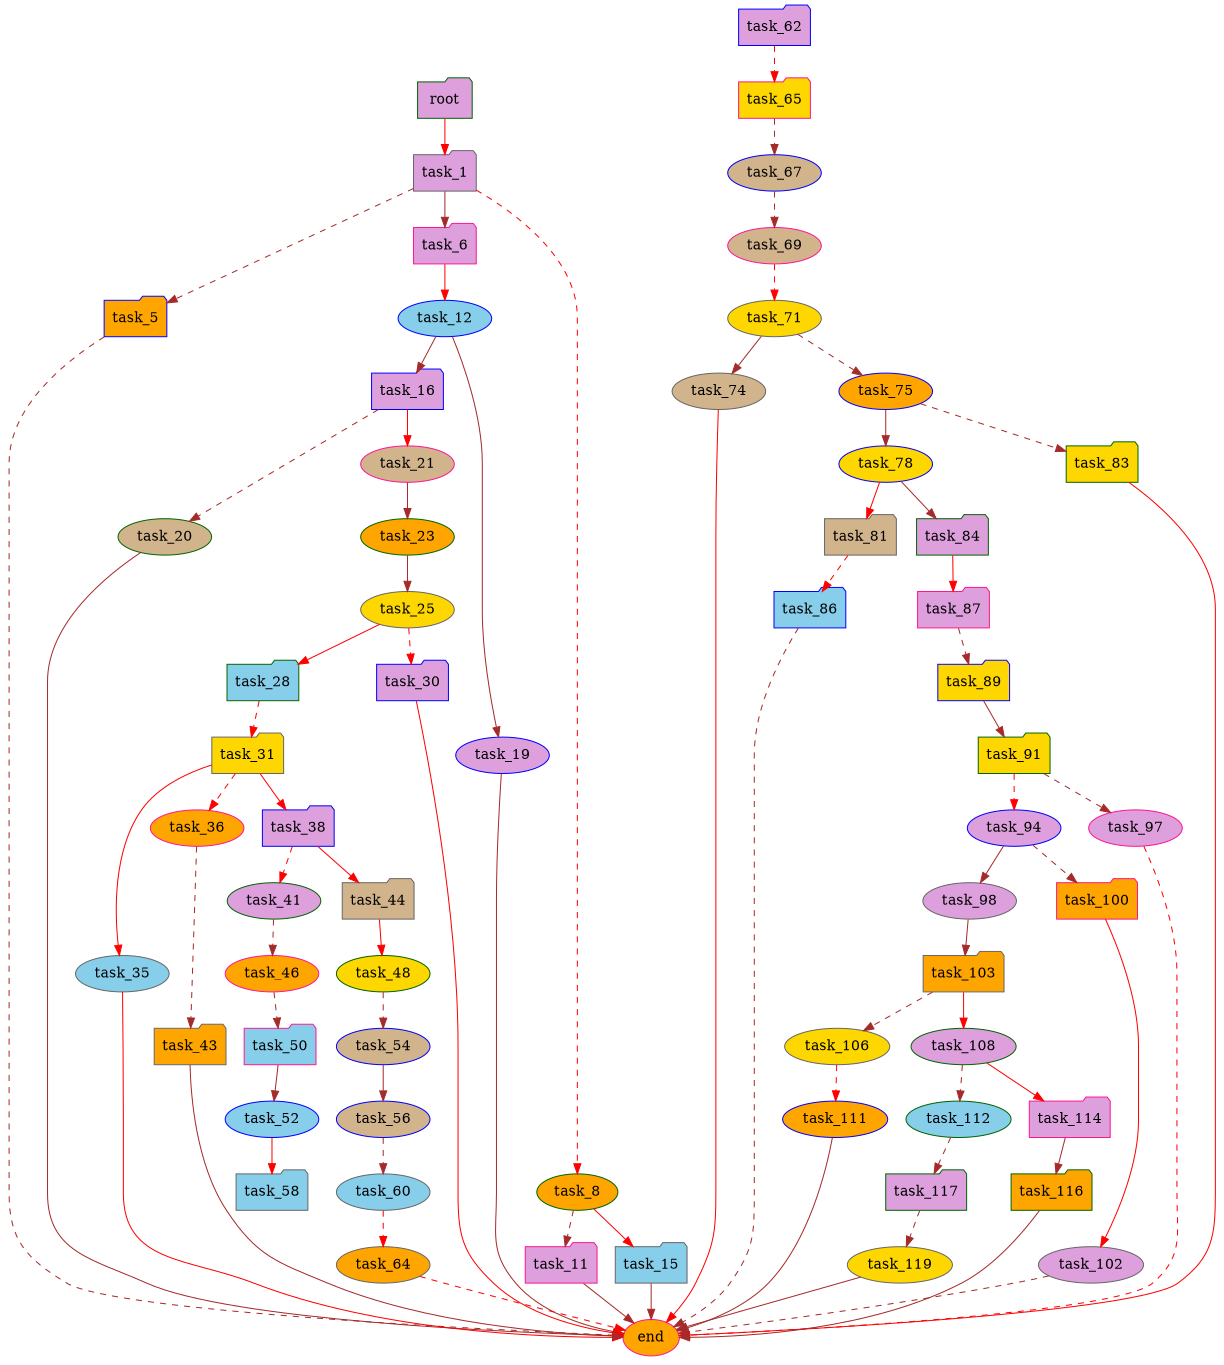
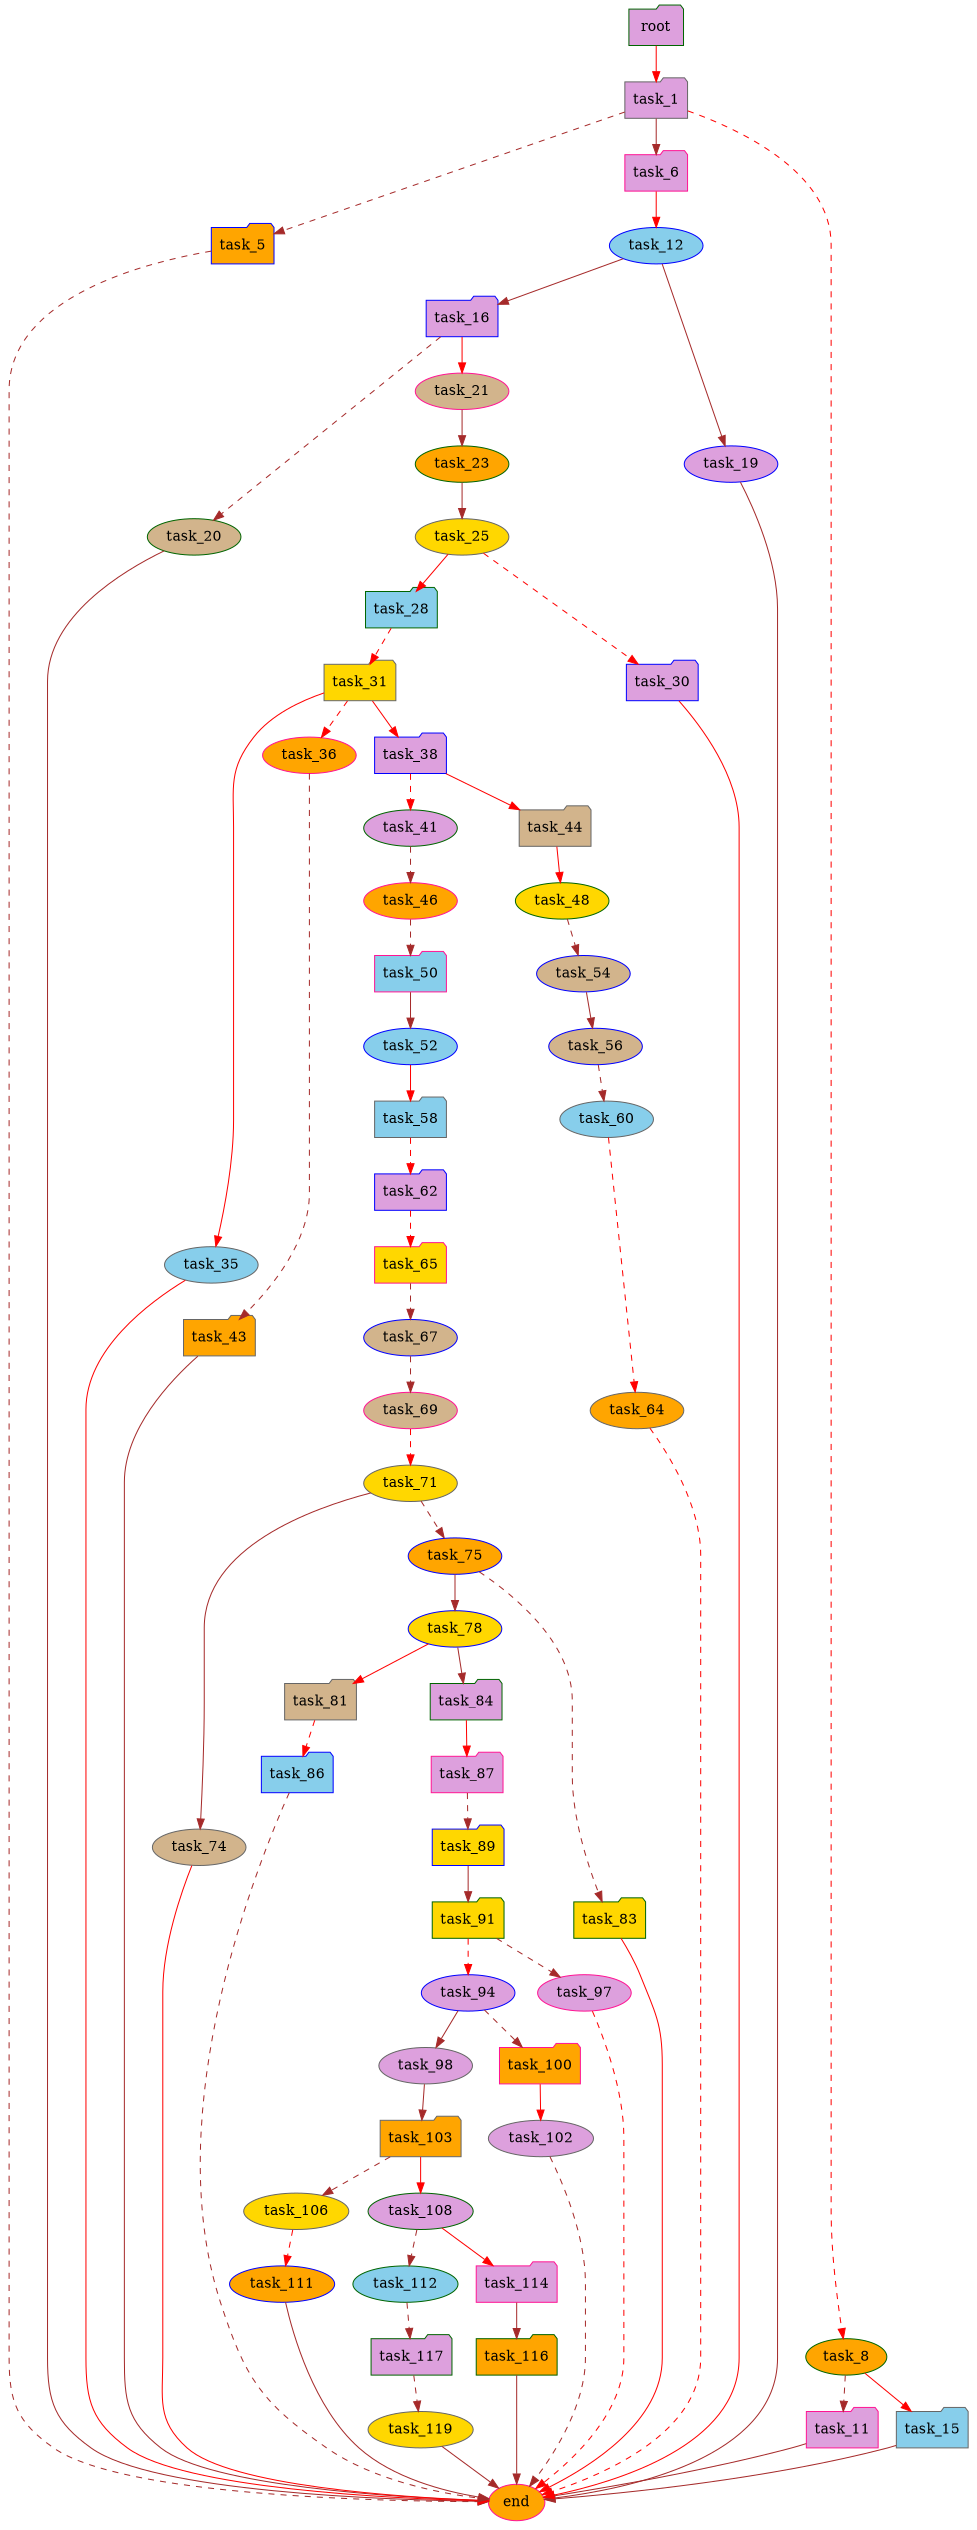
edge "task_58" -> "task_62": added
